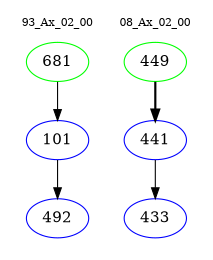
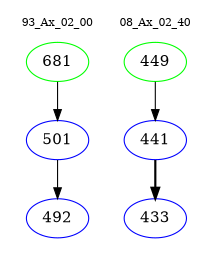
cluster "08_Ax_02_00": label "08_Ax_02_00" -> "08_Ax_02_40"
edge "449" -> "441": style bold -> solid
node "101": label "101" -> "501"
edge "441" -> "433": style solid -> bold
